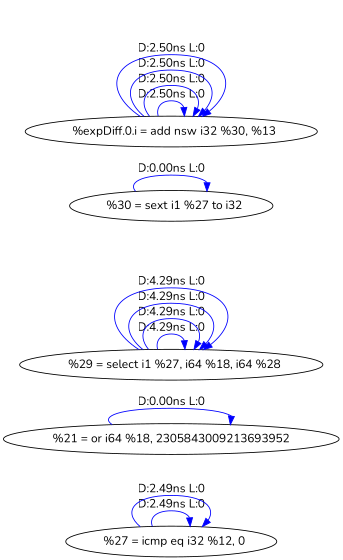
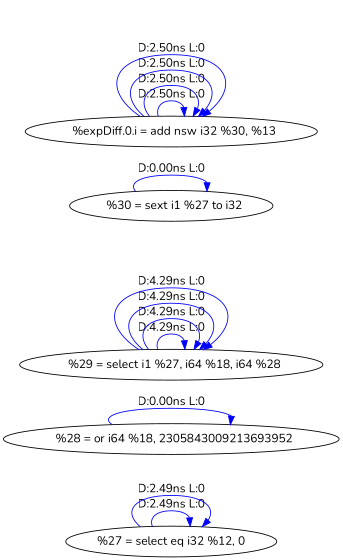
node "%21 = or i64 %18, 2305843009213693952": label "%21 = or i64 %18, 2305843009213693952" -> "%28 = or i64 %18, 2305843009213693952"
node "%27 = icmp eq i32 %12, 0": label "%27 = icmp eq i32 %12, 0" -> "%27 = select eq i32 %12, 0"
